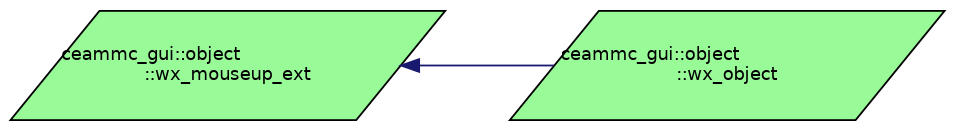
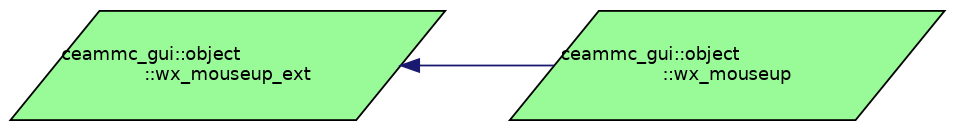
node "ceammc_gui::object ::wx_object": label "ceammc_gui::object ::wx_object" -> "ceammc_gui::object ::wx_mouseup"
